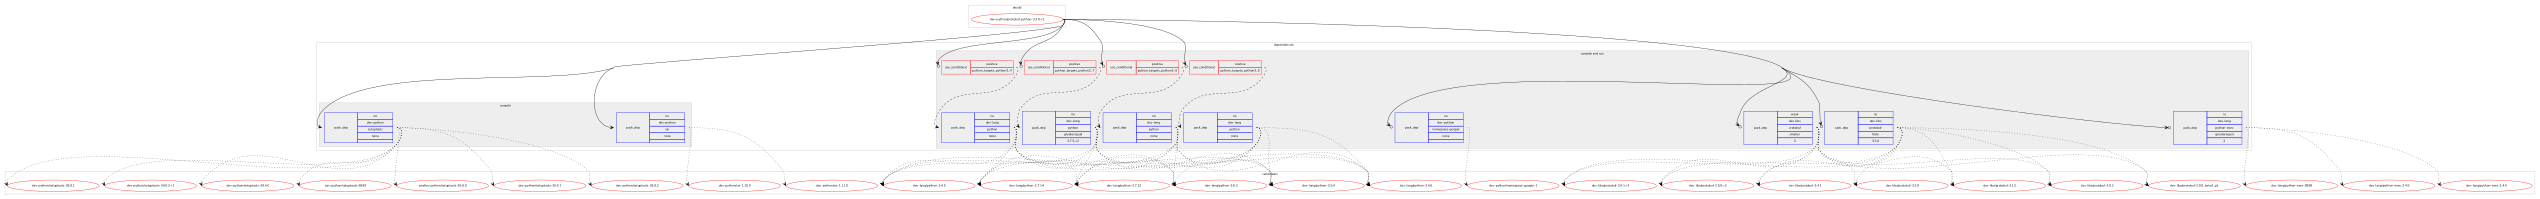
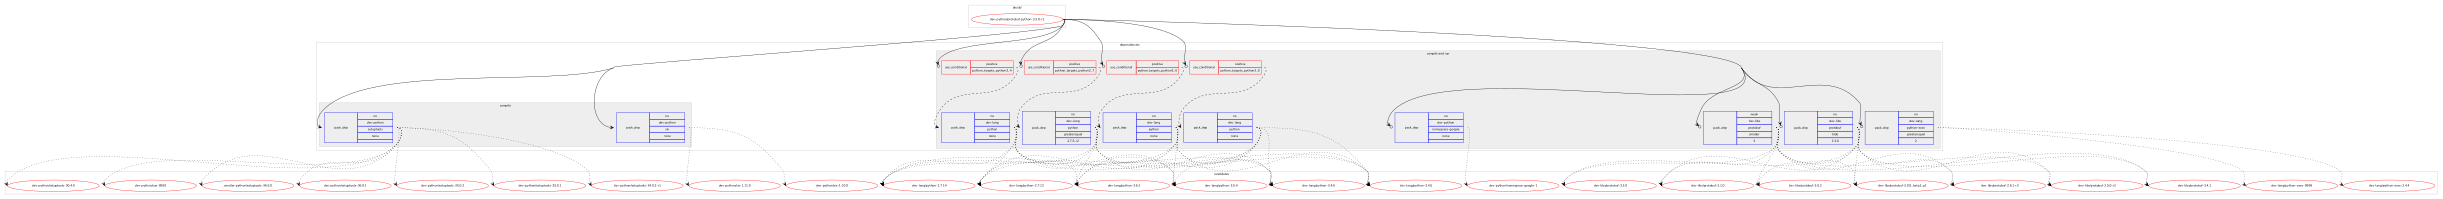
node "dev-python/setuptools-9999": label "dev-python/setuptools-9999" -> "dev-python/use-9999"
node "dev-lang/python-exec-2.4.5": removed
